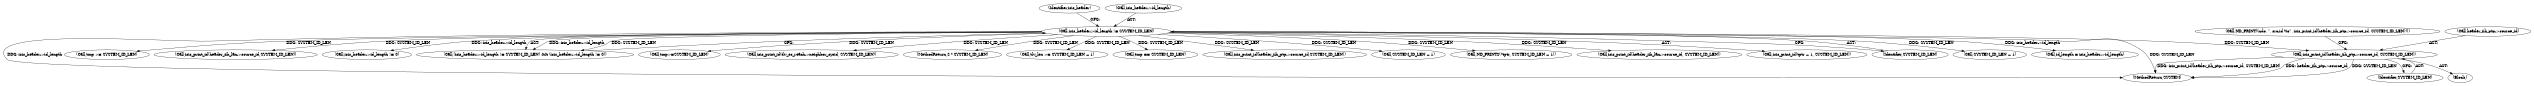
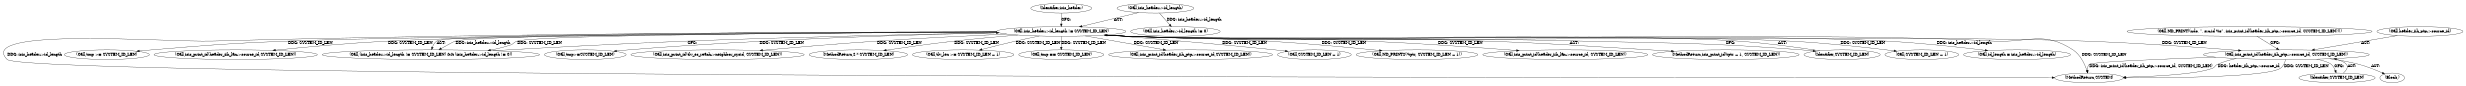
edge "(Call,isis_header->id_length != SYSTEM_ID_LEN)" -> "(Call,isis_header->id_length != 0)": now "(Call,isis_header->id_length)" -> "(Call,isis_header->id_length != 0)"
node "(Call,isis_print_id(tptr + 1, SYSTEM_ID_LEN))": label "(Call,isis_print_id(tptr + 1, SYSTEM_ID_LEN))" -> "(MethodReturn,isis_print_id(tptr + 1, SYSTEM_ID_LEN))"
